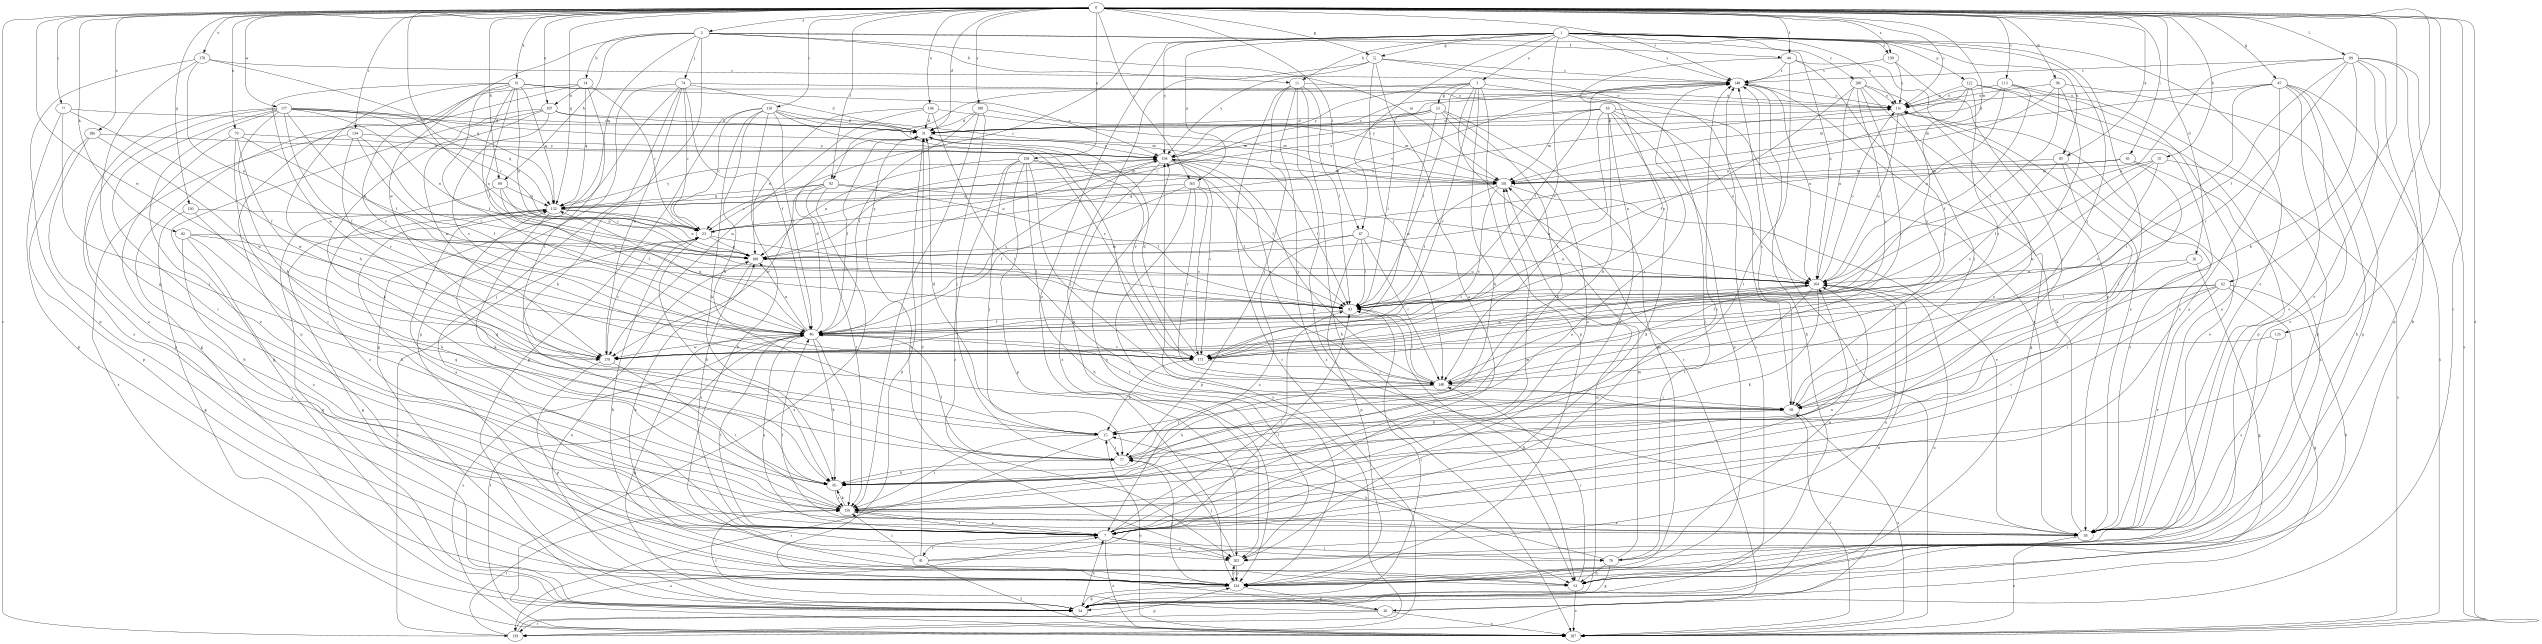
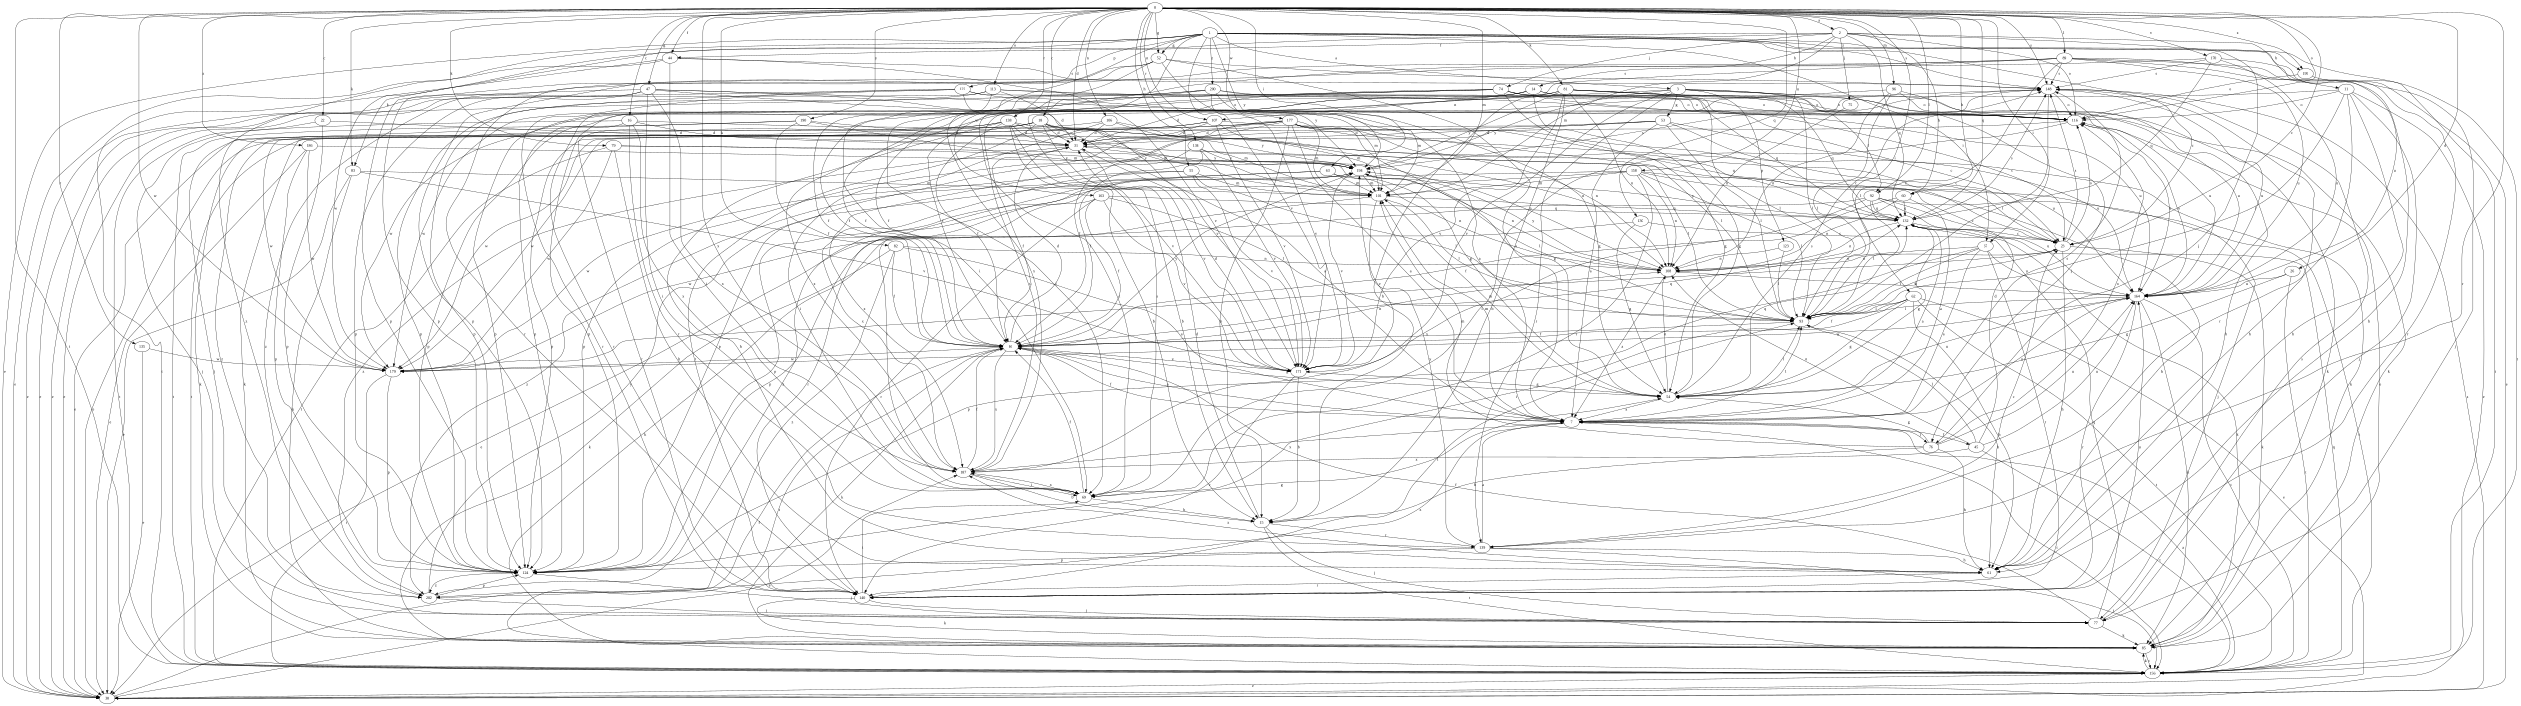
edge "1" -> "11": removed, label "b"
edge "199" -> "148": removed, label "s"
edge "0" -> "163": now "0" -> "18"
node "75": added
node "123": added
edge "22" -> "46": removed, label "f"
edge "140" -> "194": removed, label "y"
edge "170" -> "156": label "g" -> "t"
edge "171" -> "54": added, label "g"
edge "194" -> "202": removed, label "z"
edge "164" -> "77": now "164" -> "156"
edge "139" -> "61": added, label "h"
edge "124" -> "16": reversed
